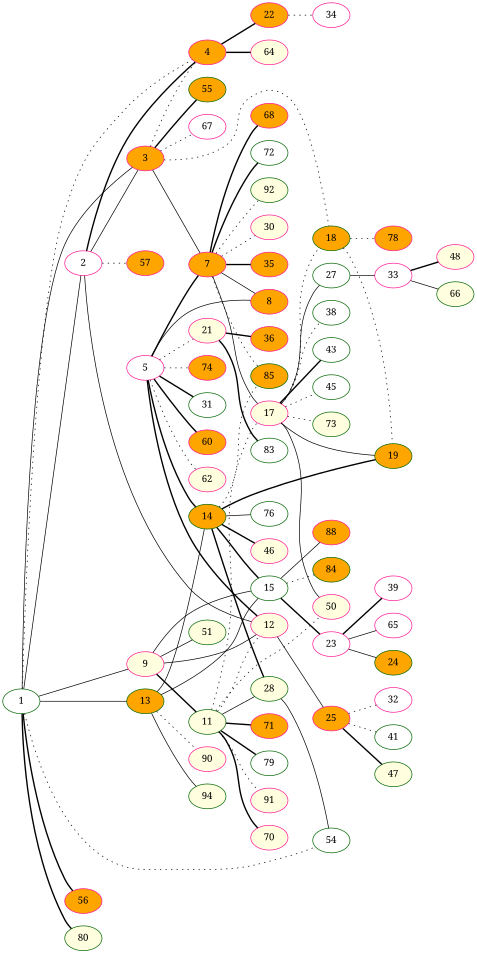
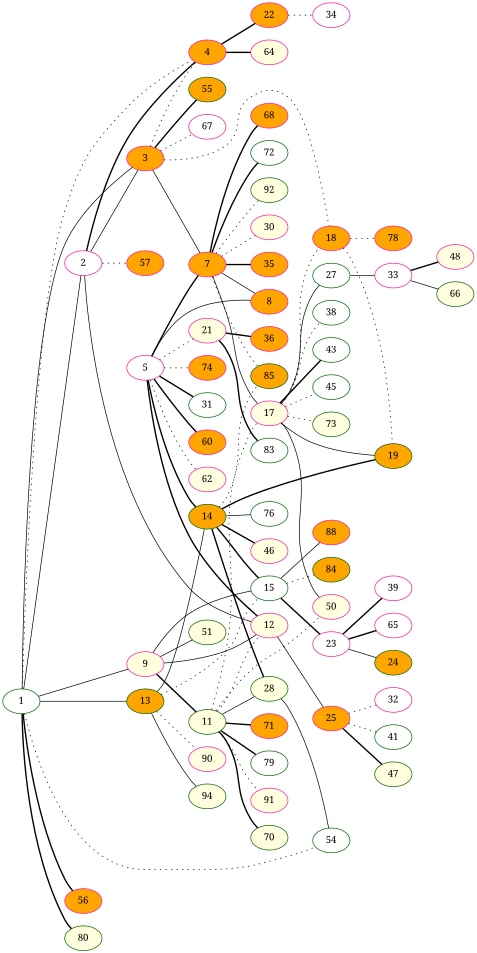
node "18": color darkgreen -> deeppink
edge "65" -- "23": style solid -> bold
edge "15" -- "13": style solid -> dotted
node "70": color deeppink -> darkgreen
